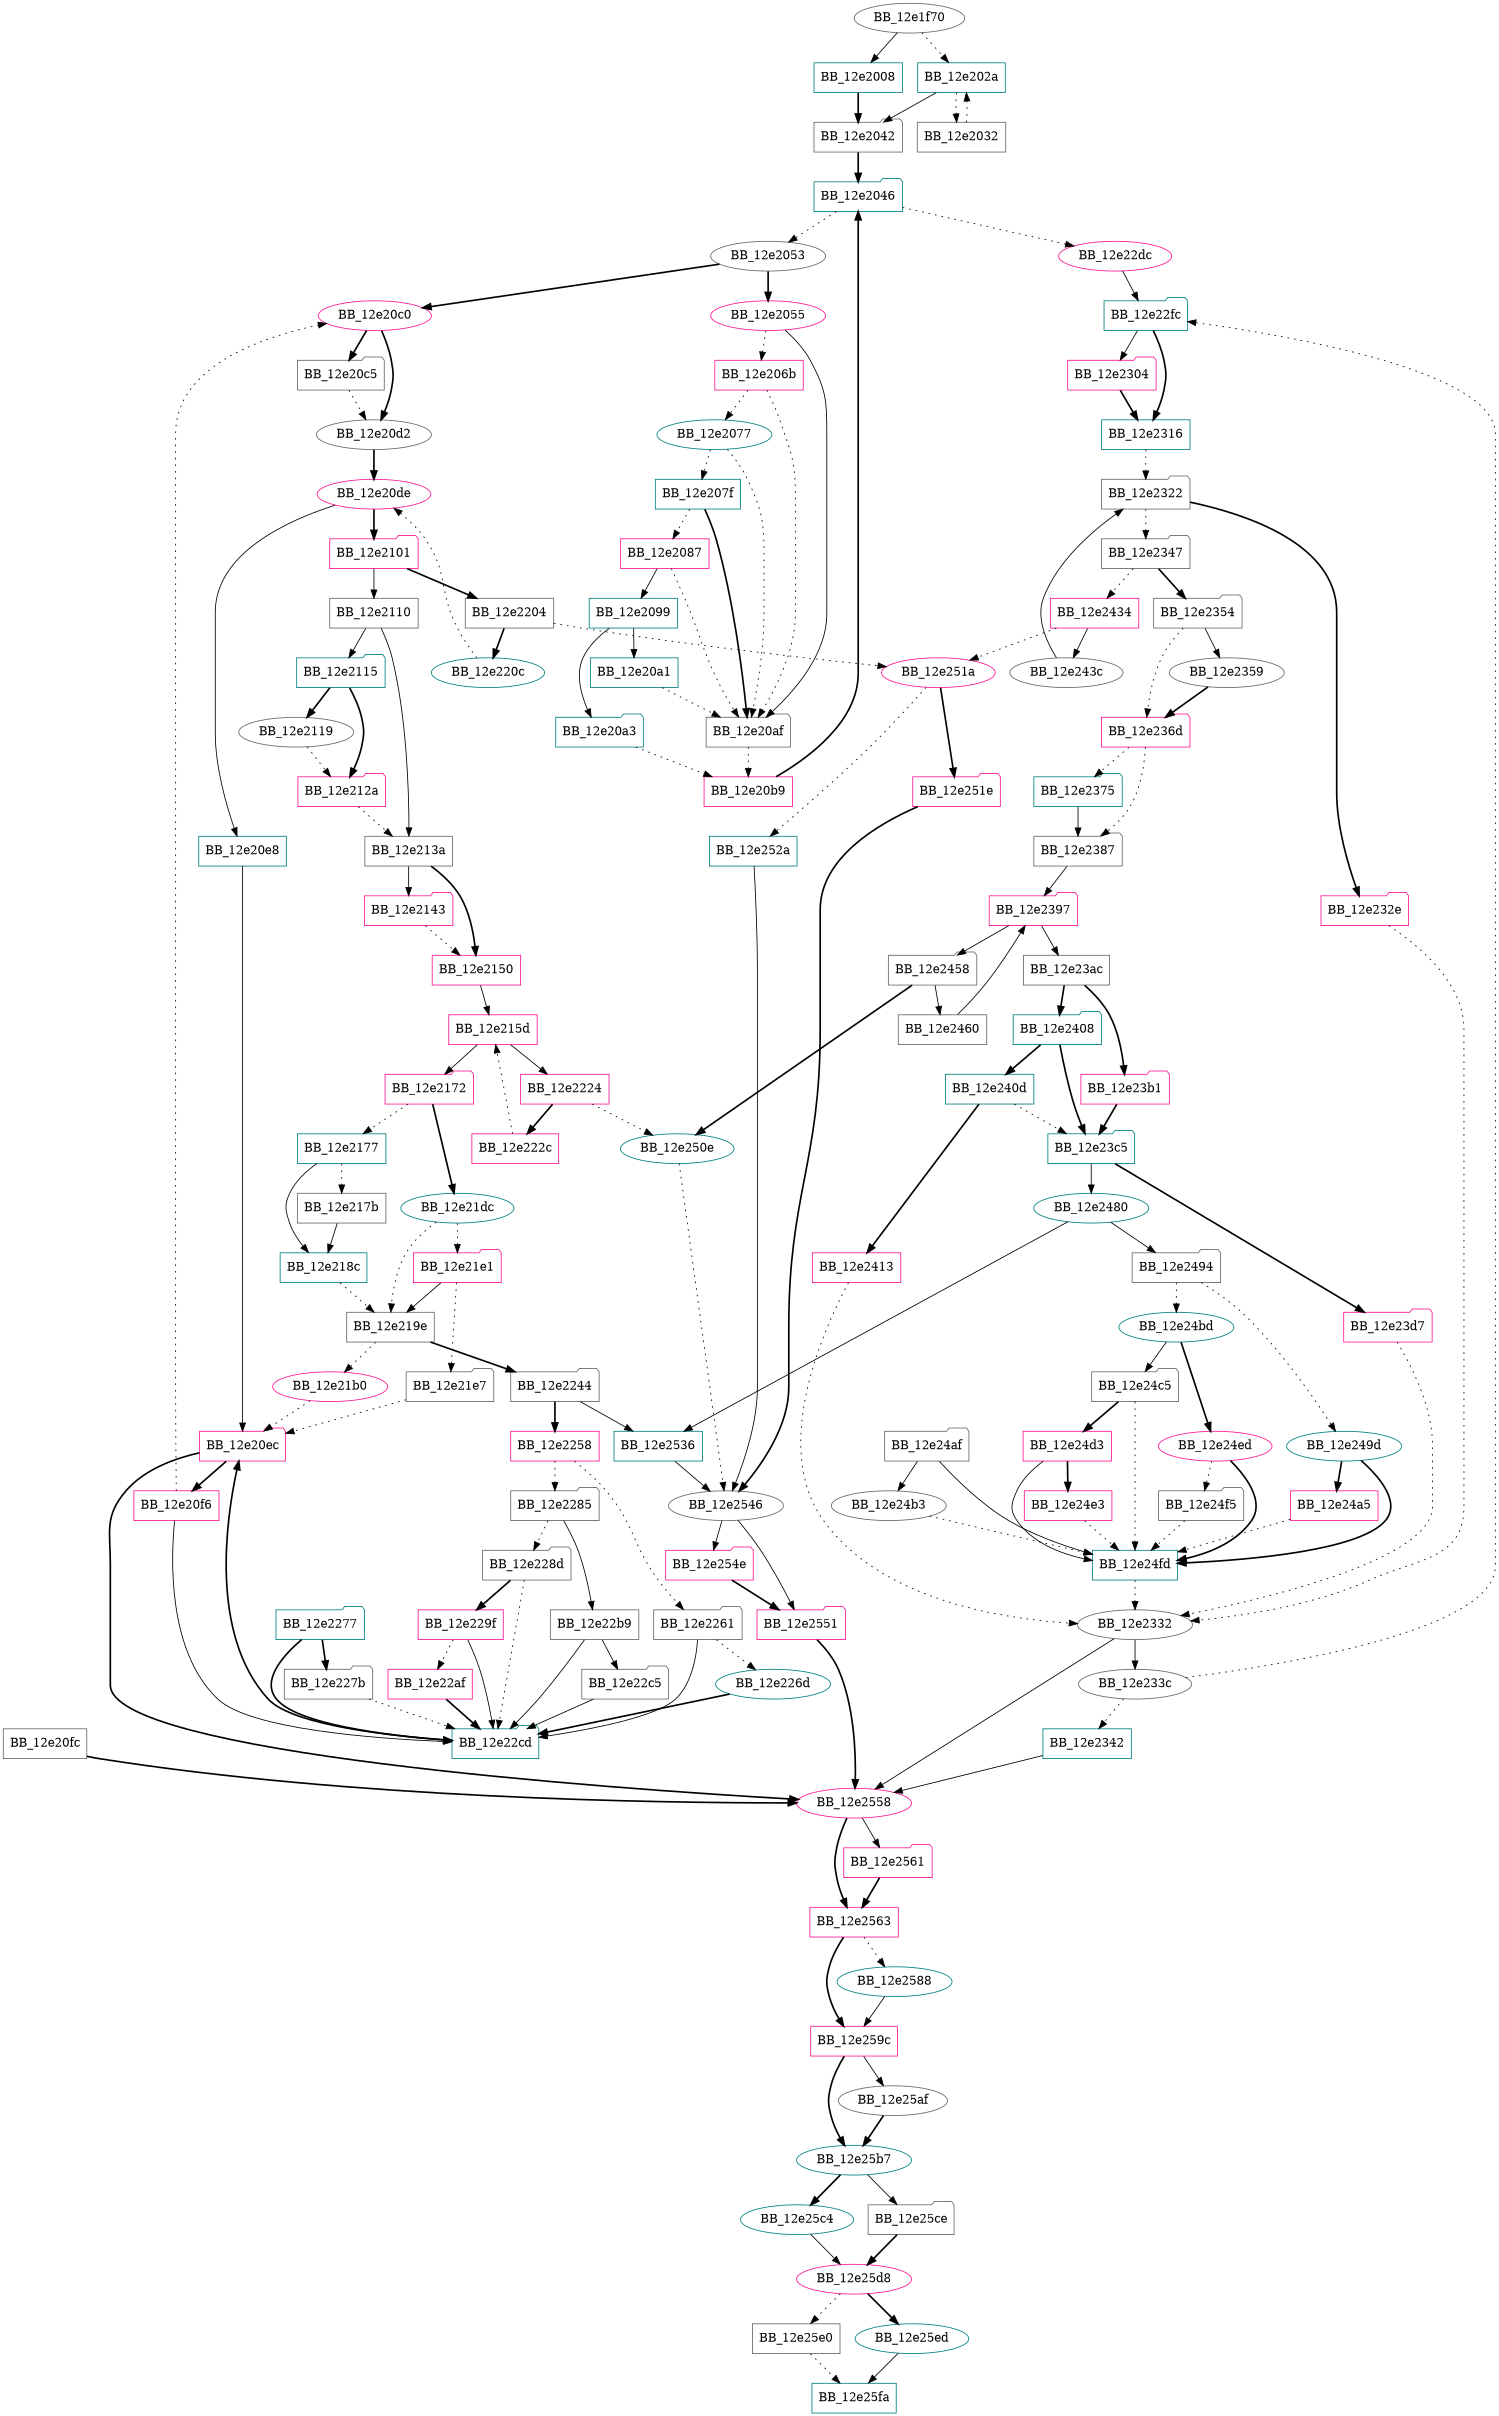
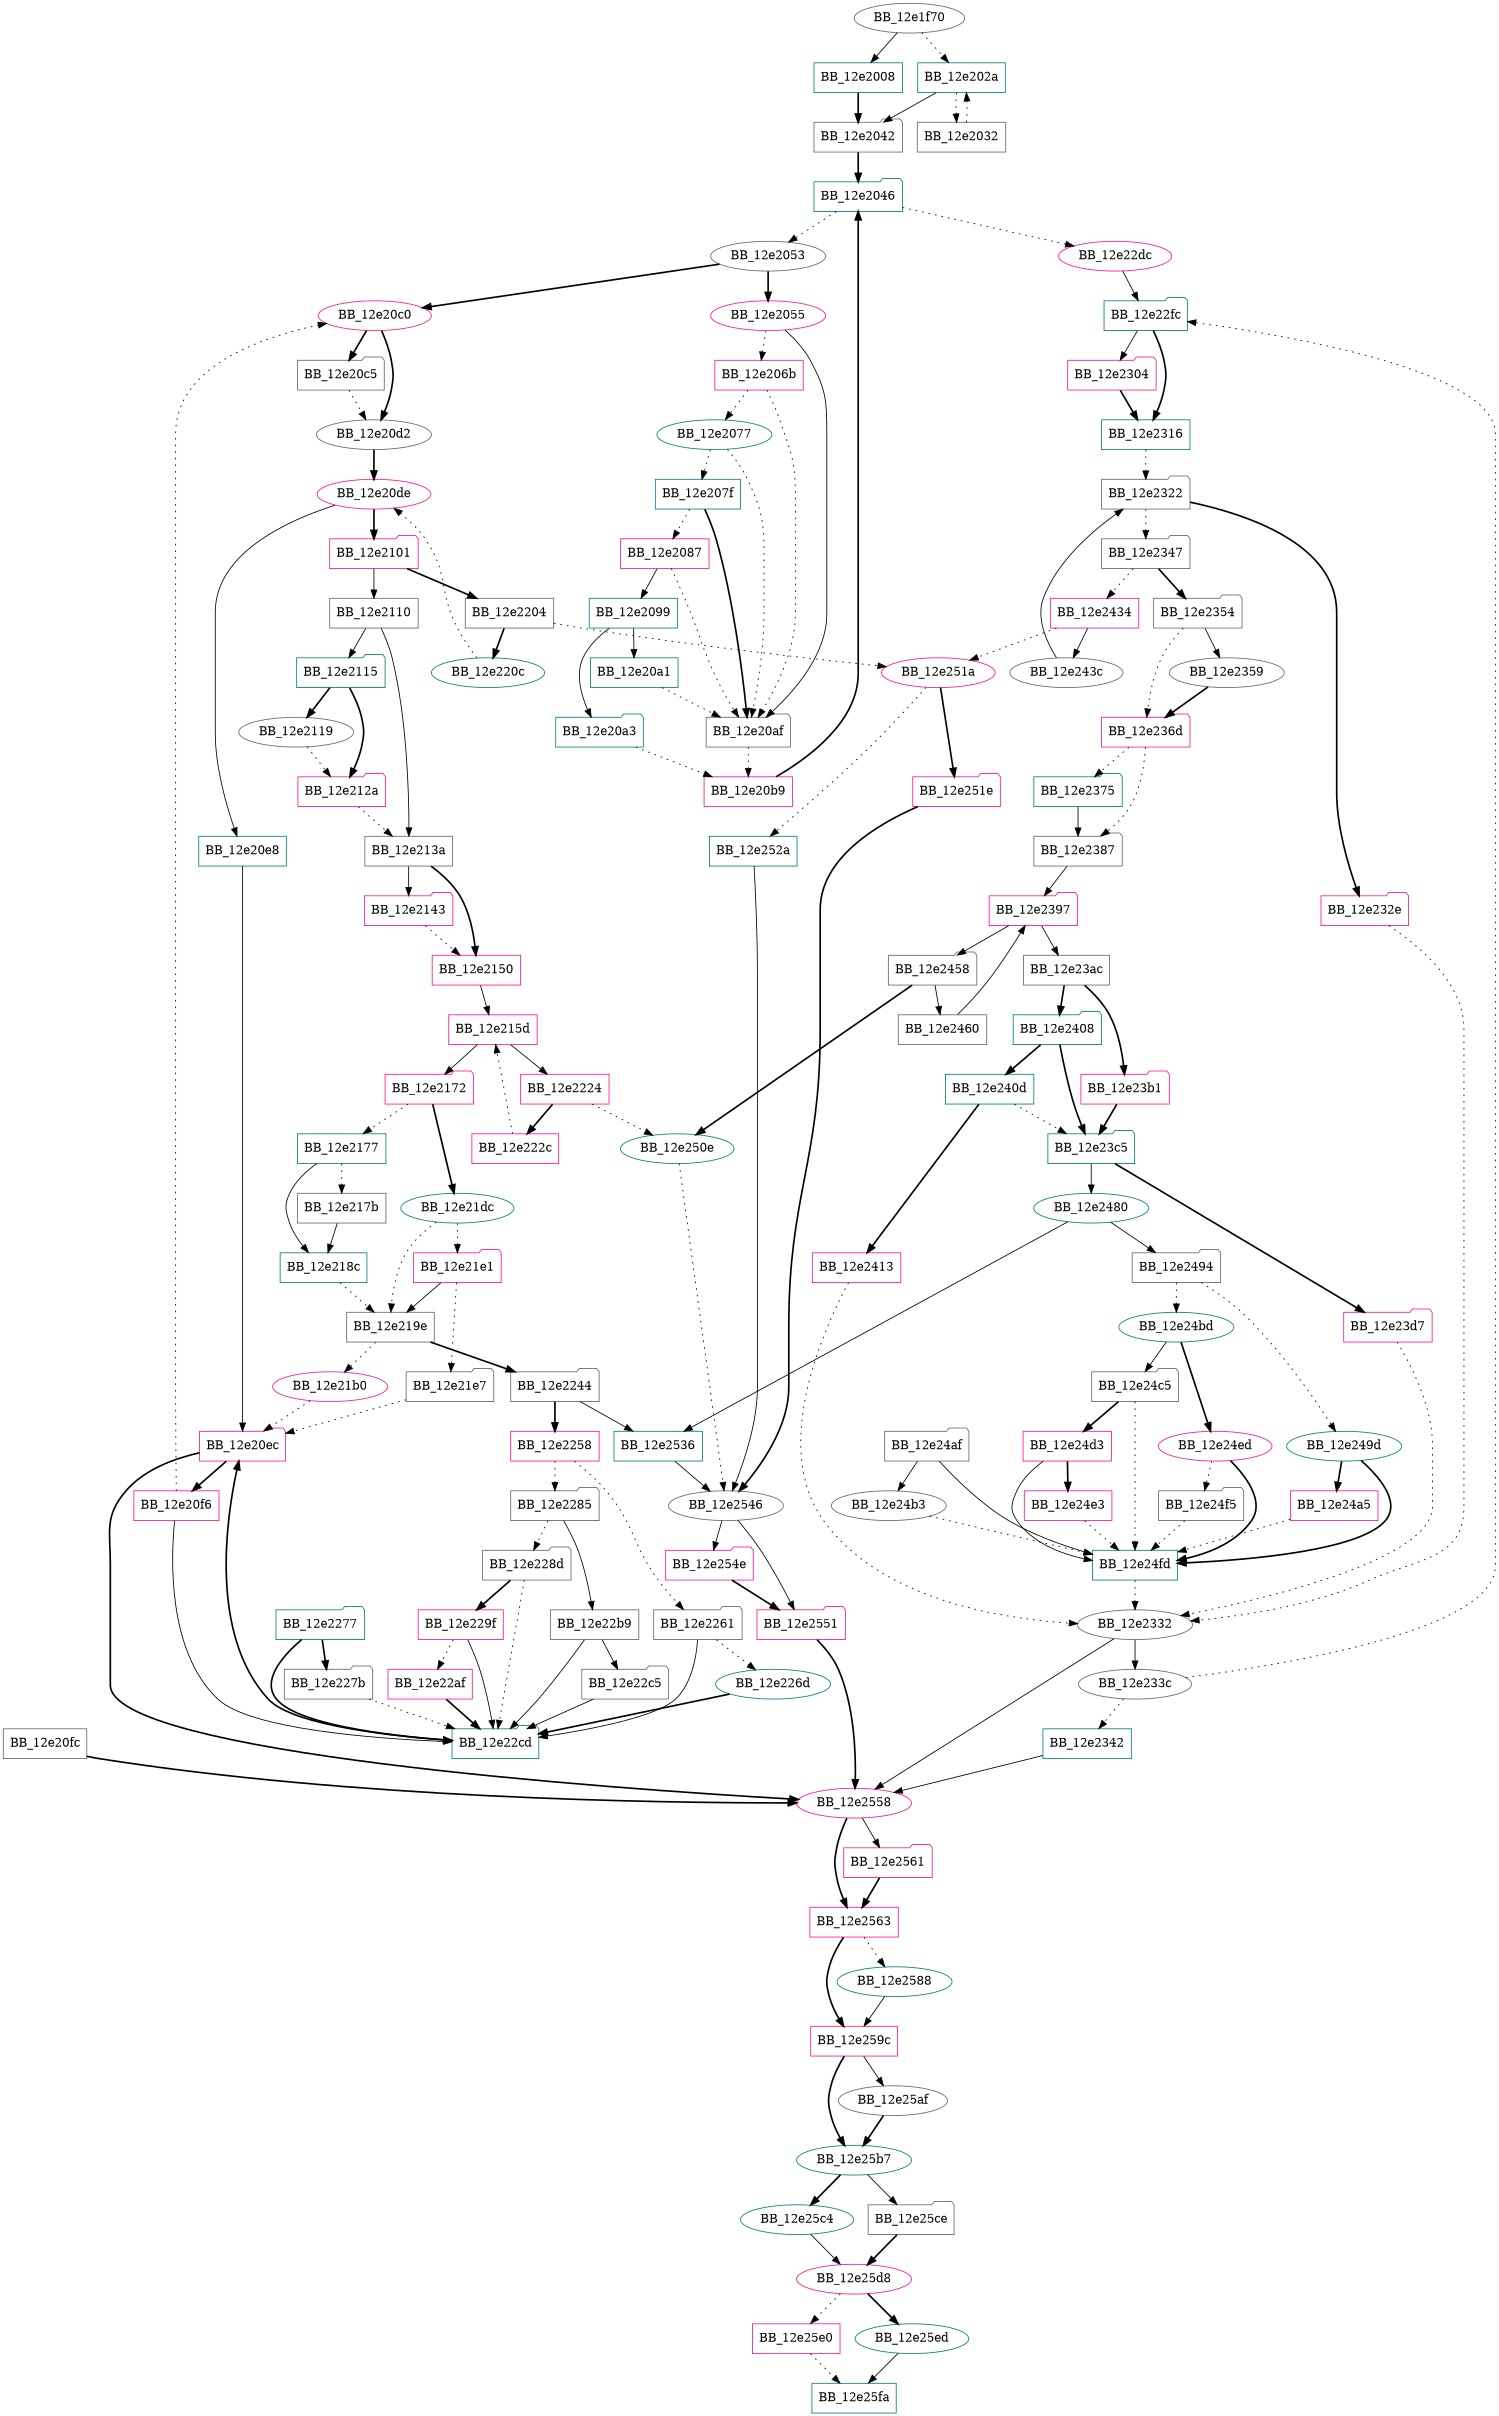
node "BB_12e25e0": color gray40 -> deeppink
